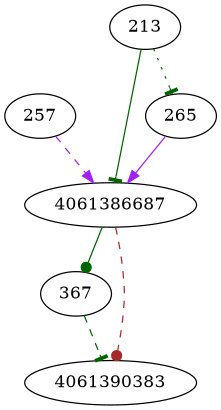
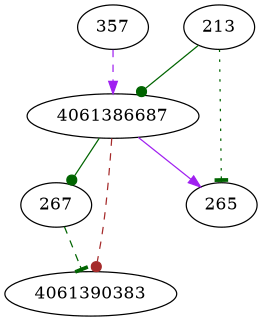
edge "213" -> "4061386687": arrowhead tee -> dot
node "257": label "257" -> "357"
edge "265" -> "4061386687": reversed
node "367": label "367" -> "267"
